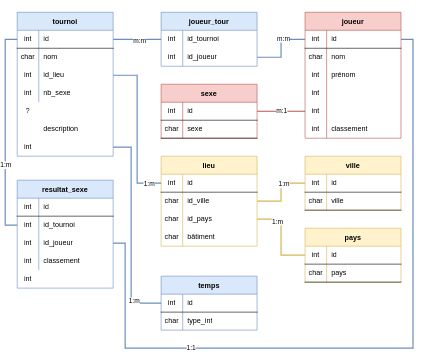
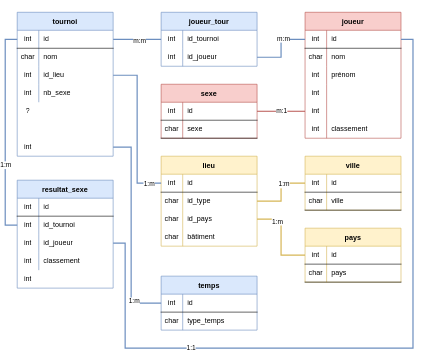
node "description": removed
node "id_ville": label "id_ville" -> "id_type"
node "type_int": label "type_int" -> "type_temps"
